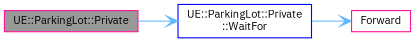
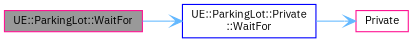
node "UE::ParkingLot::Private": label "UE::ParkingLot::Private" -> "UE::ParkingLot::WaitFor"
node "Forward": label "Forward" -> "Private"
